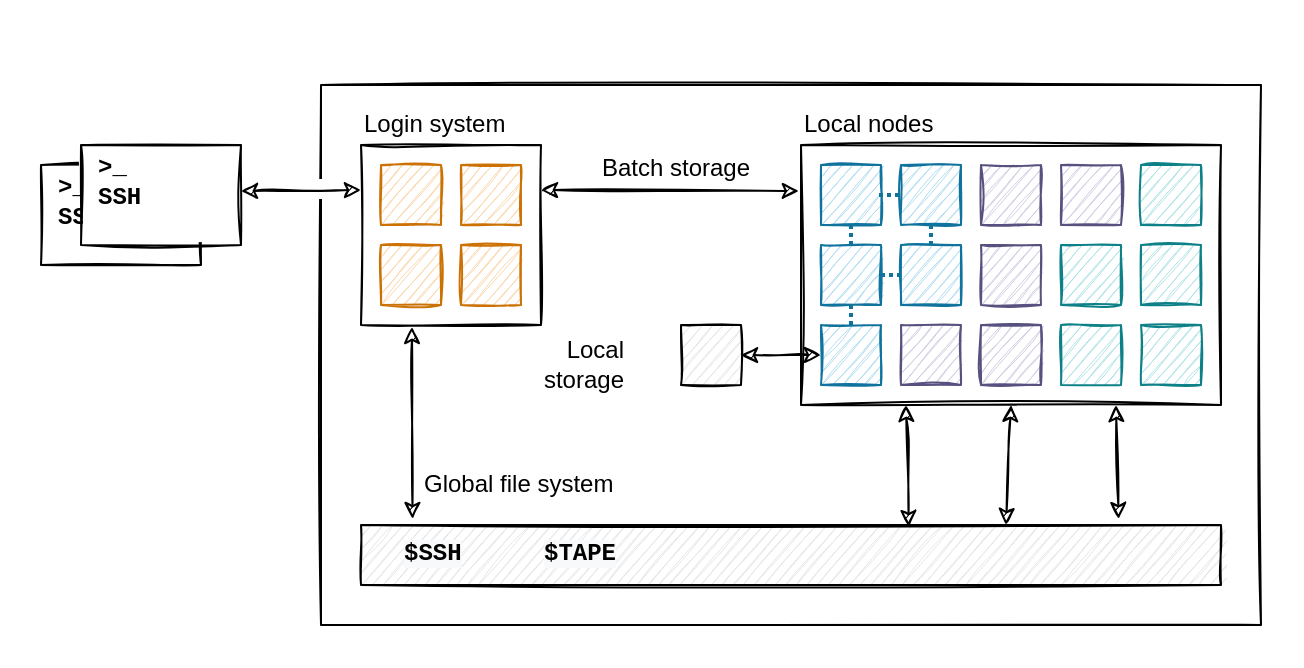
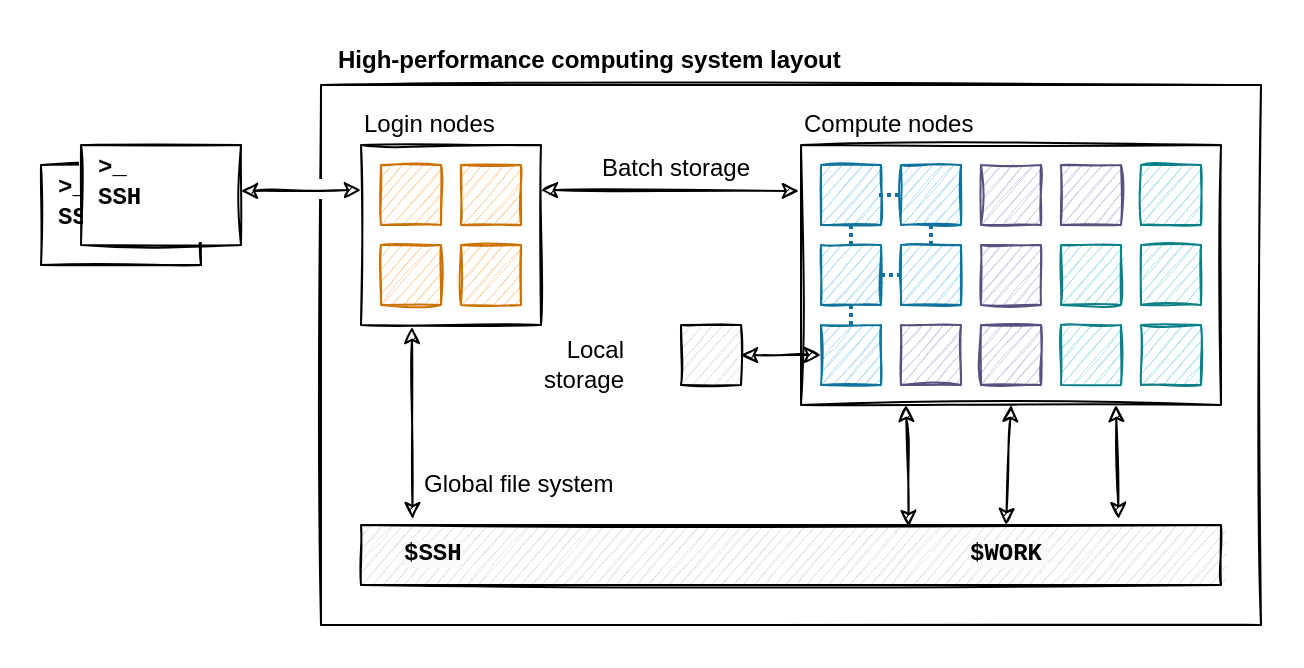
node "High-performance computing system layout": added
node "Login system": label "Login system" -> "Login nodes"
node "Local nodes": label "Local nodes" -> "Compute nodes"
node "$TAPE": removed
node "$WORK": added
